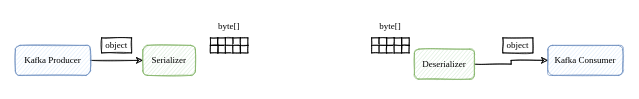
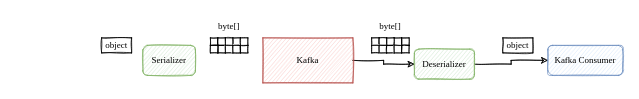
node "Kafka Producer": removed
edge "Kafka Producer" -> "Serializer": removed
node "Kafka": added
edge "Kafka" -> "Deserializer": added
